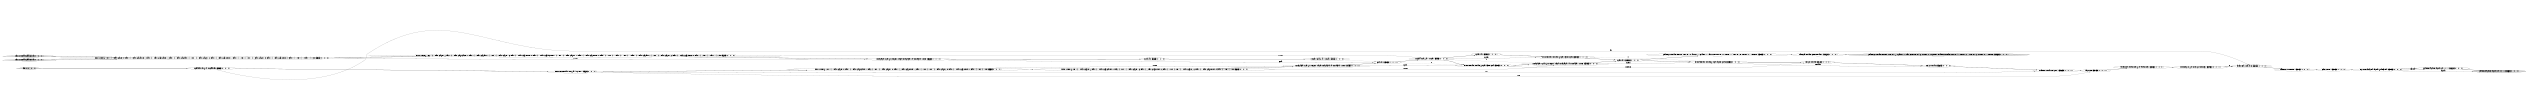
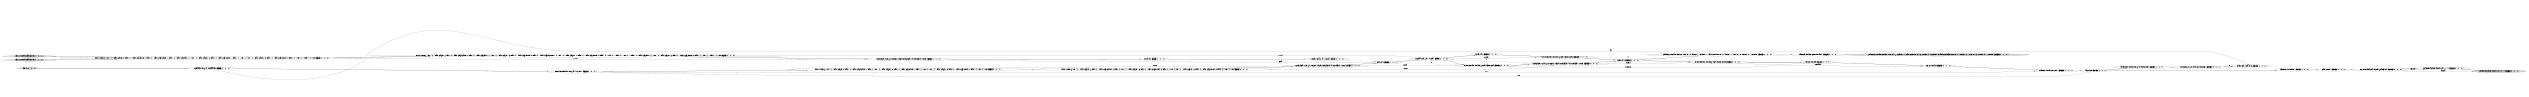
edge "requestWriter.write(req,os)@@@20@@@['0', '0', '1']" -> "assertBlockU(os.toString())@@@21@@@['0', '0', '1']": now "req.add(docs)@@@17@@@['0', '0', '1']" -> "assertBlockU(os.toString())@@@21@@@['0', '0', '1']"
